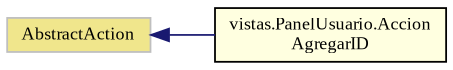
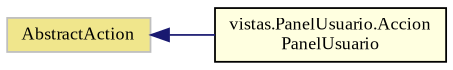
node "vistas.PanelUsuario.Accion AgregarID": label "vistas.PanelUsuario.Accion AgregarID" -> "vistas.PanelUsuario.Accion PanelUsuario"
